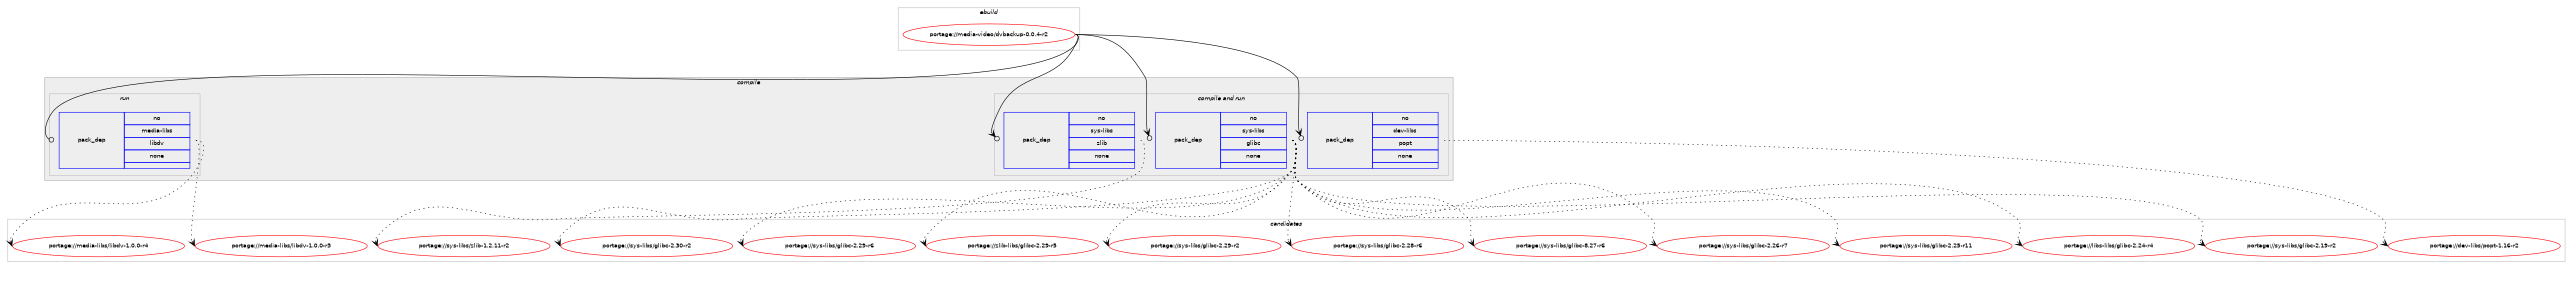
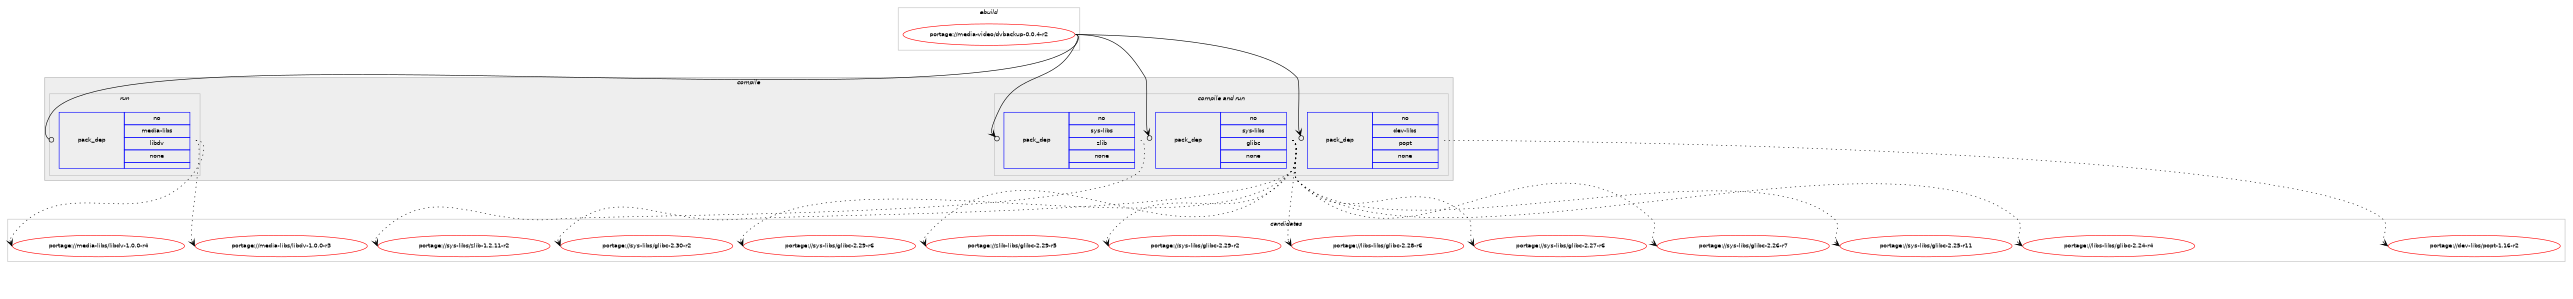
node "portage://sys-libs/glibc-2.28-r6": label "portage://sys-libs/glibc-2.28-r6" -> "portage://libs-libs/glibc-2.28-r6"
node "portage://sys-libs/glibc-8.27-r6": label "portage://sys-libs/glibc-8.27-r6" -> "portage://sys-libs/glibc-2.27-r6"
node "portage://sys-libs/glibc-2.19-r2": removed
